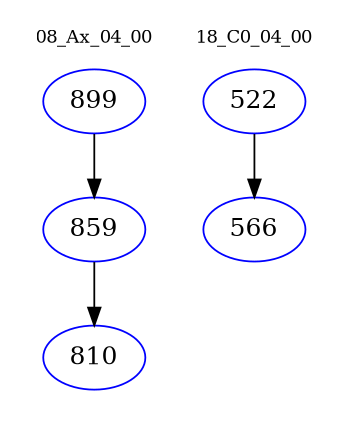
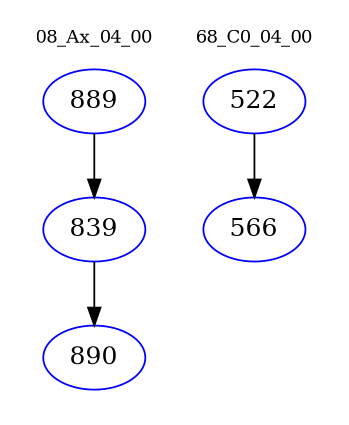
cluster "18_C0_04_00": label "18_C0_04_00" -> "68_C0_04_00"
node "899": label "899" -> "889"
node "859": label "859" -> "839"
node "810": label "810" -> "890"
